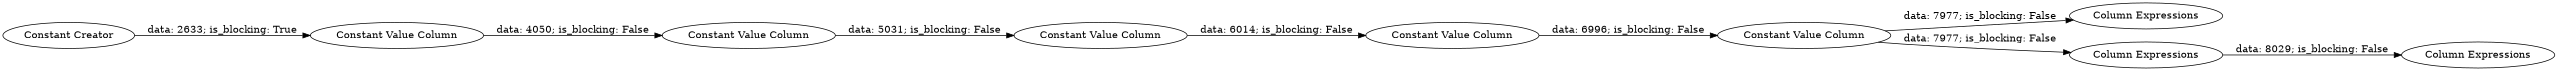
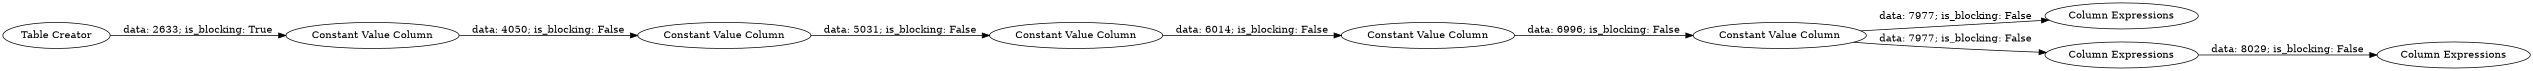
node "Constant Creator": label "Constant Creator" -> "Table Creator"
